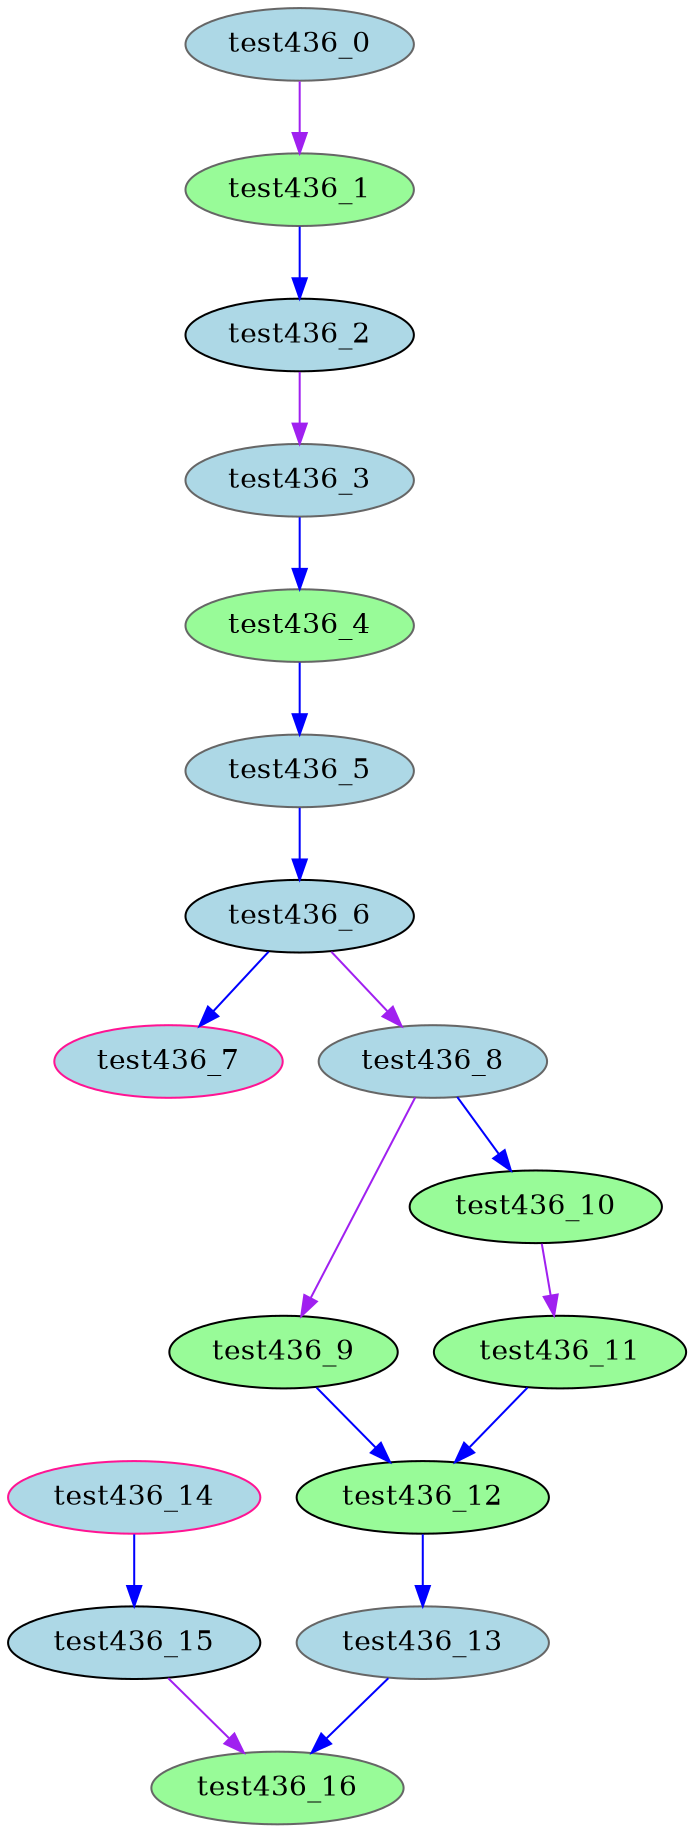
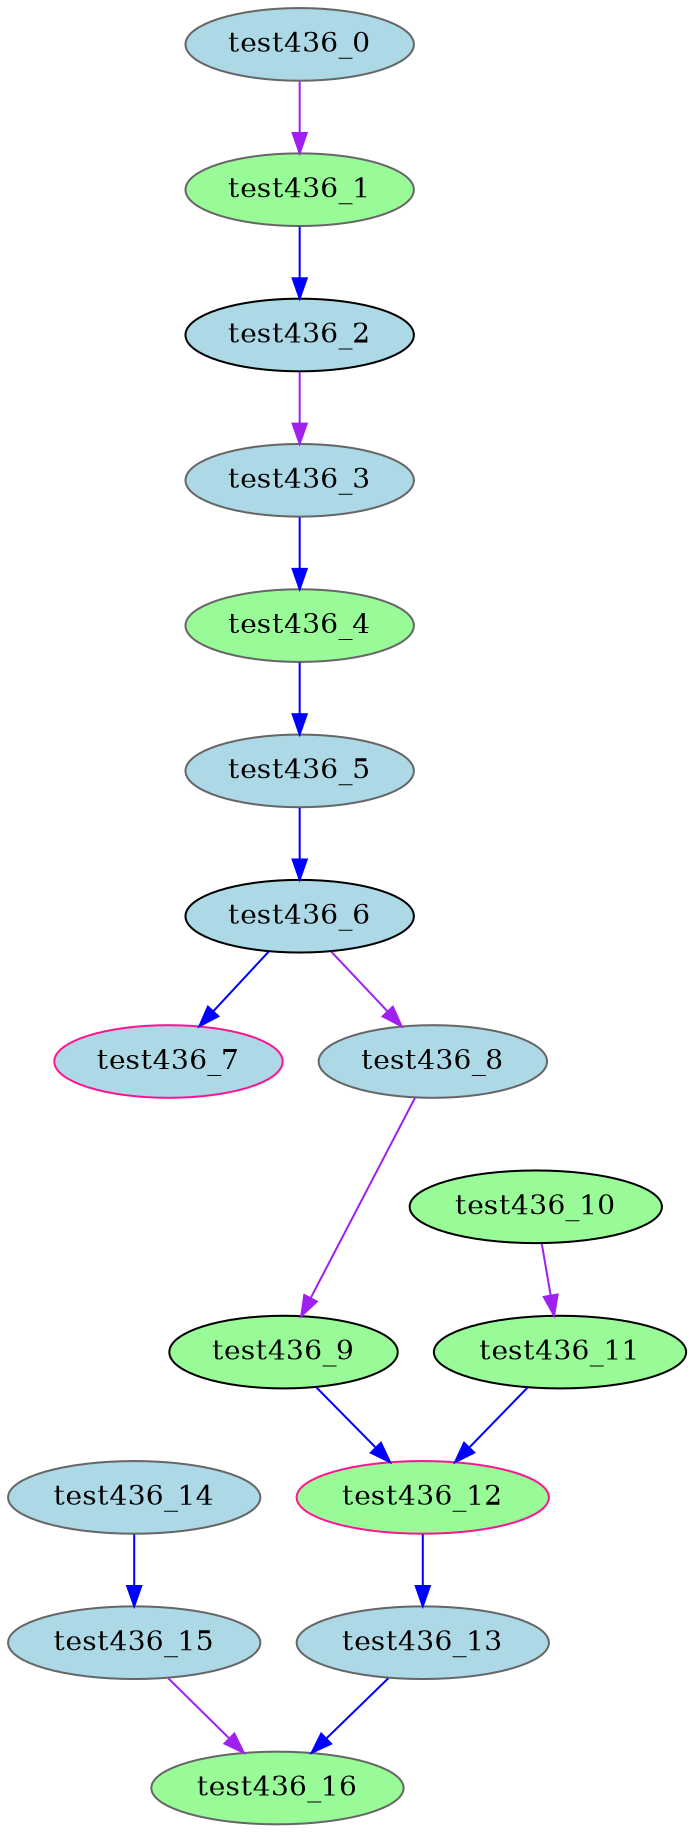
edge "test436_8" -> "test436_10": removed
node "test436_14": color deeppink -> gray40
node "test436_12": color black -> deeppink
node "test436_15": color black -> gray40
